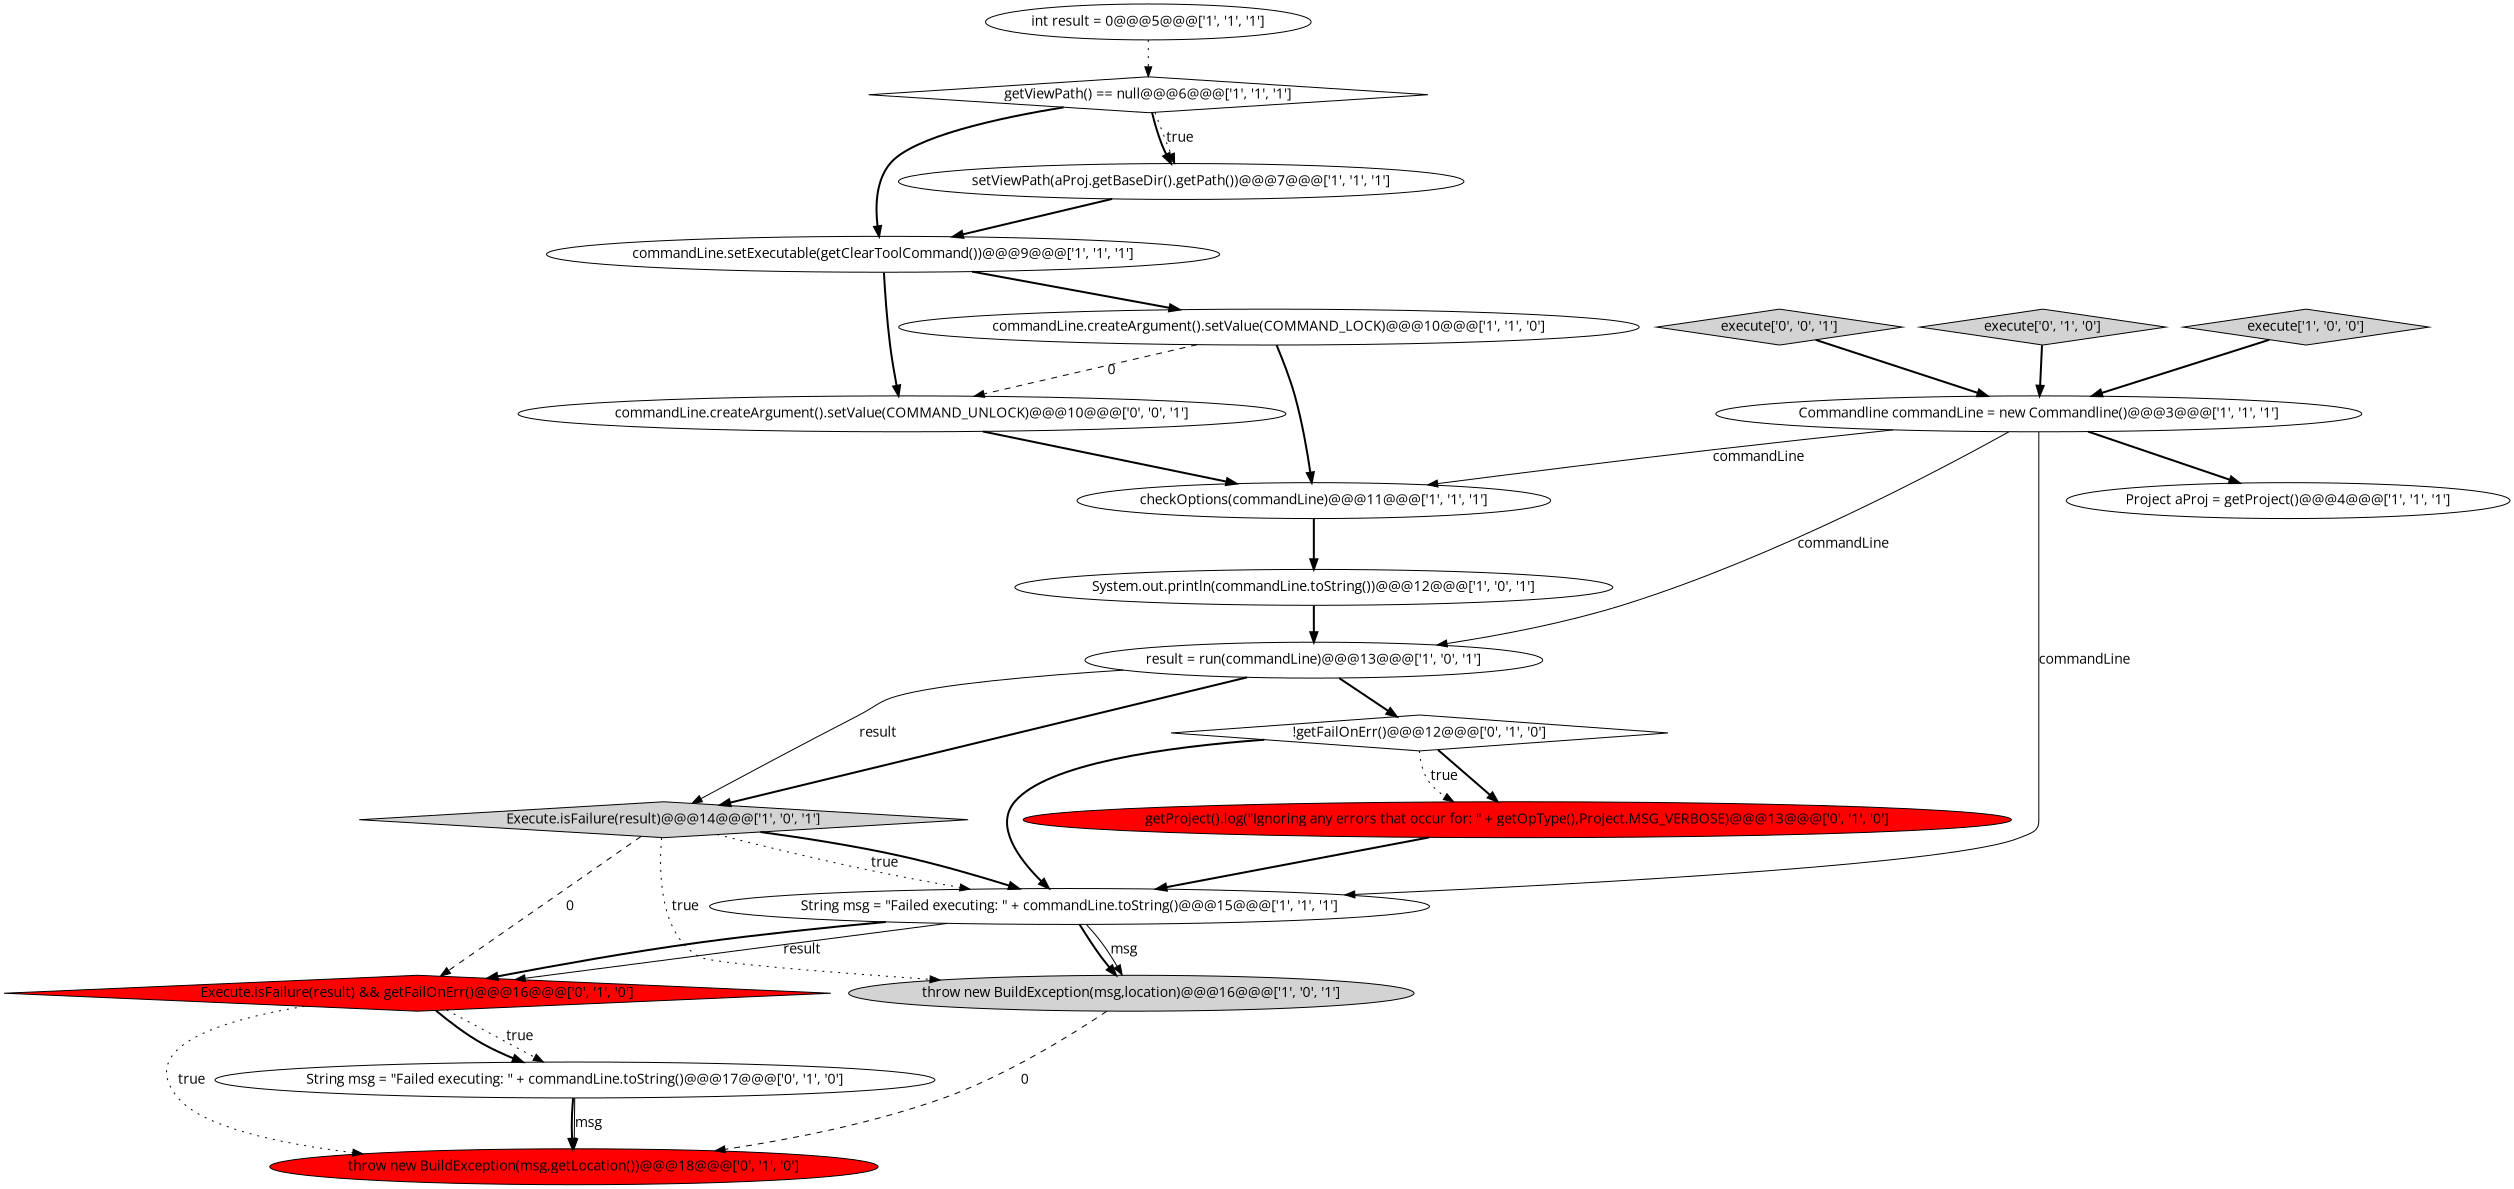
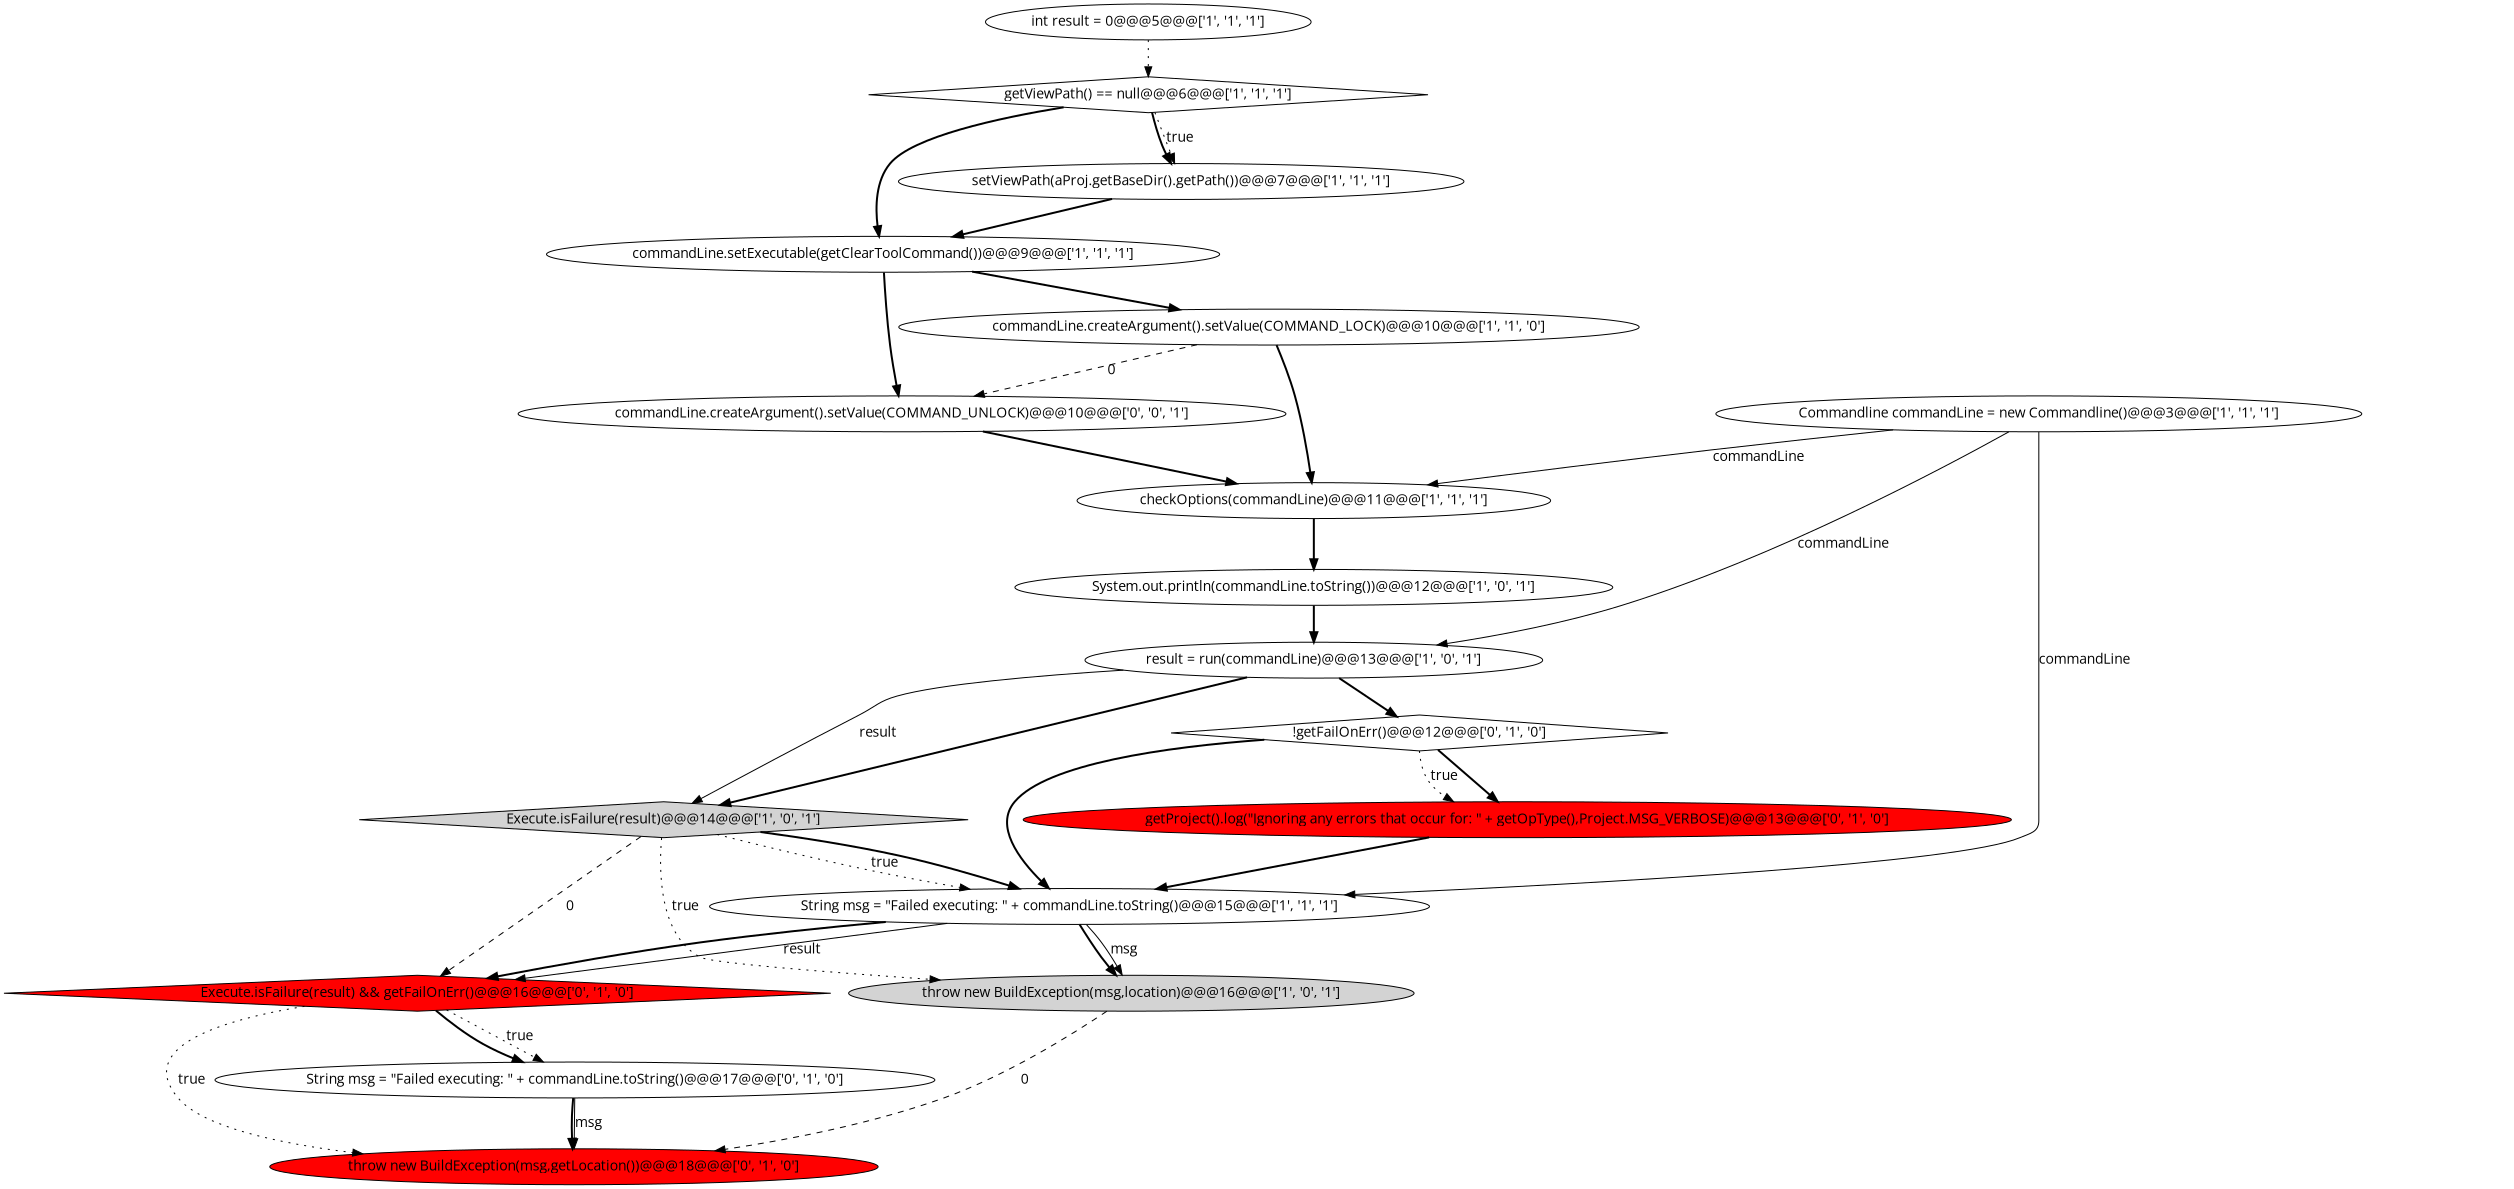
node "execute['0', '0', '1']": removed
node "execute['0', '1', '0']": removed
node "execute['1', '0', '0']": removed
node "Project aProj = getProject()@@@4@@@['1', '1', '1']": removed
